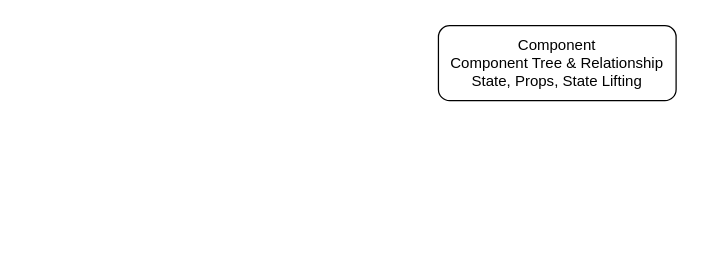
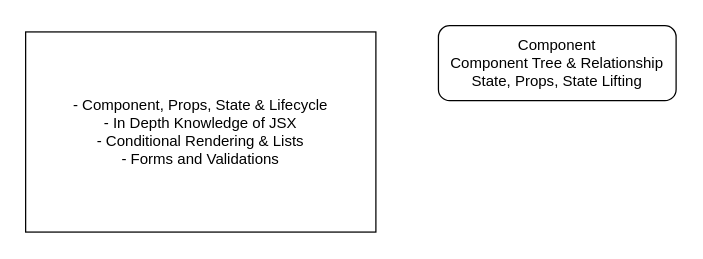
node "- Component, Props, State & Lifecycle - In Depth Knowledge of JSX - Conditional Rendering & Lists - Forms and Validations": added
